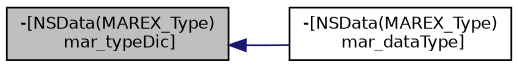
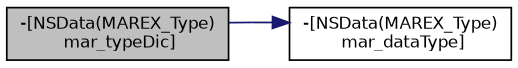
edge "-[NSData(MAREX_Type) mar_dataType]" -> "-[NSData(MAREX_Type) mar_typeDic]": reversed
